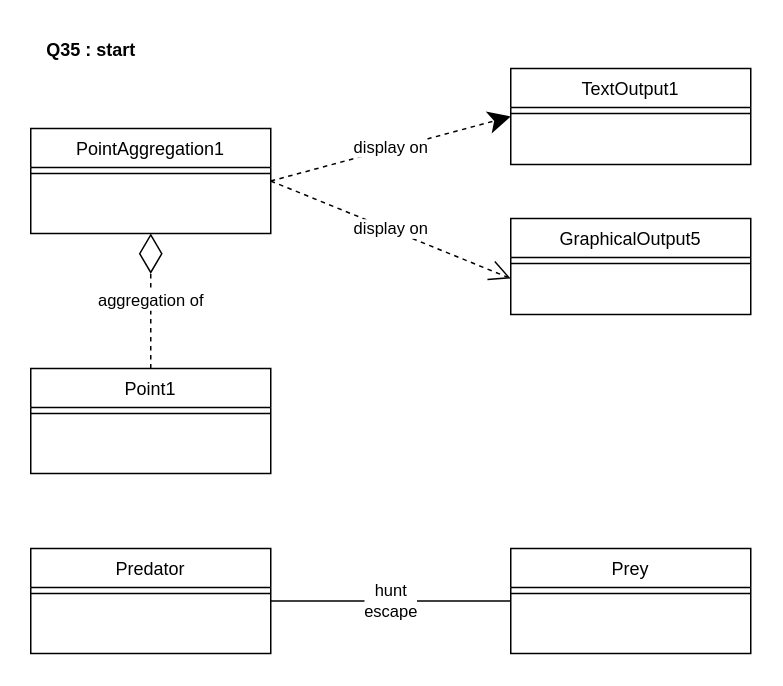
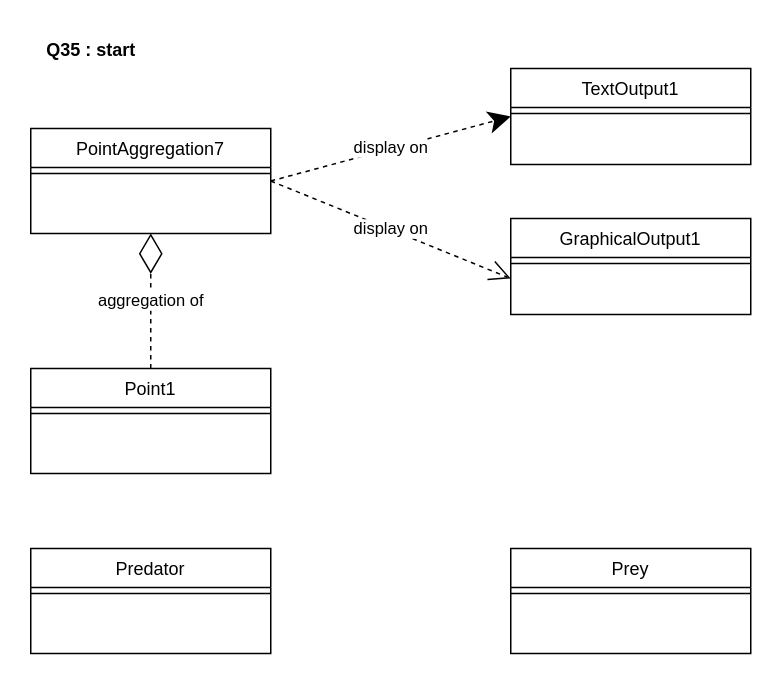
node "PointAggregation1": label "PointAggregation1" -> "PointAggregation7"
node "GraphicalOutput5": label "GraphicalOutput5" -> "GraphicalOutput1"
edge "Predator" -- "Prey": removed, label "hunt escape"
